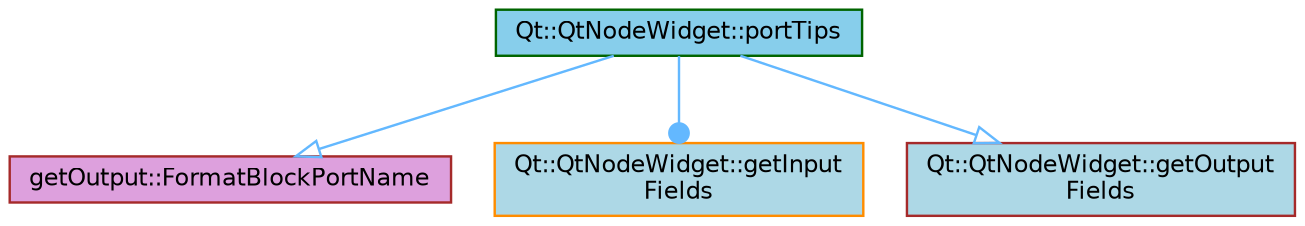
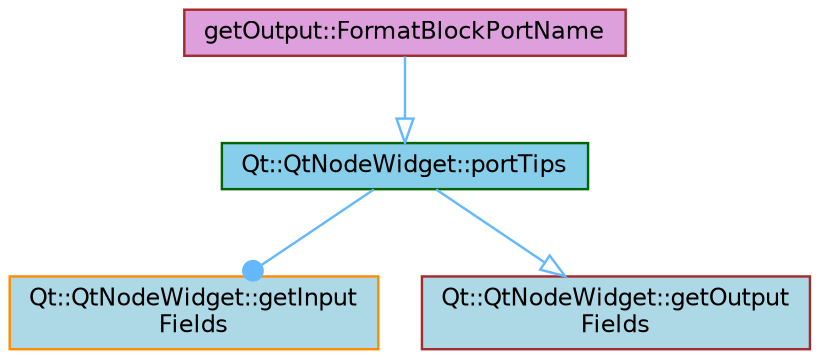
edge "Qt::QtNodeWidget::portTips" -> "getOutput::FormatBlockPortName": reversed
